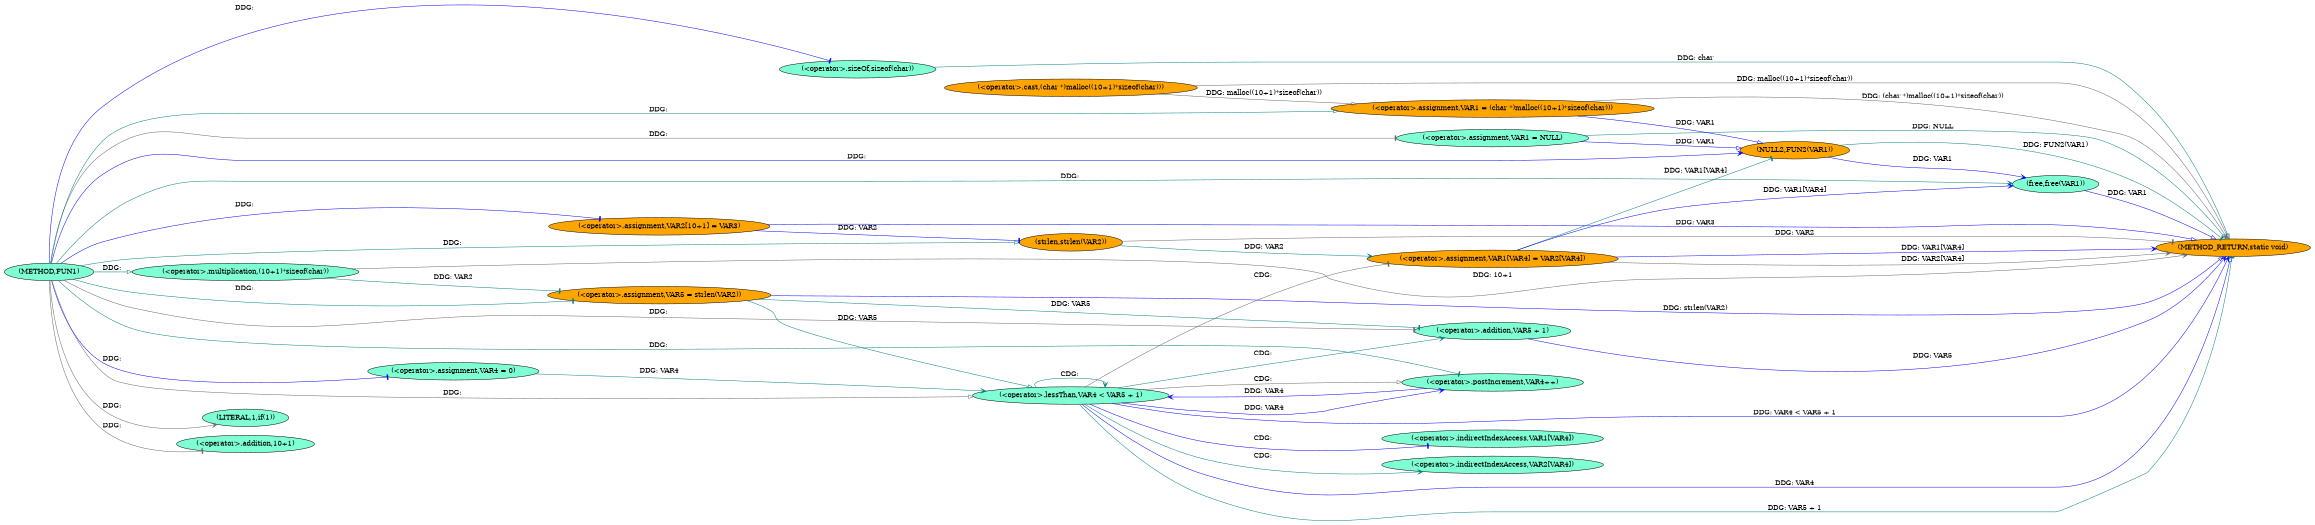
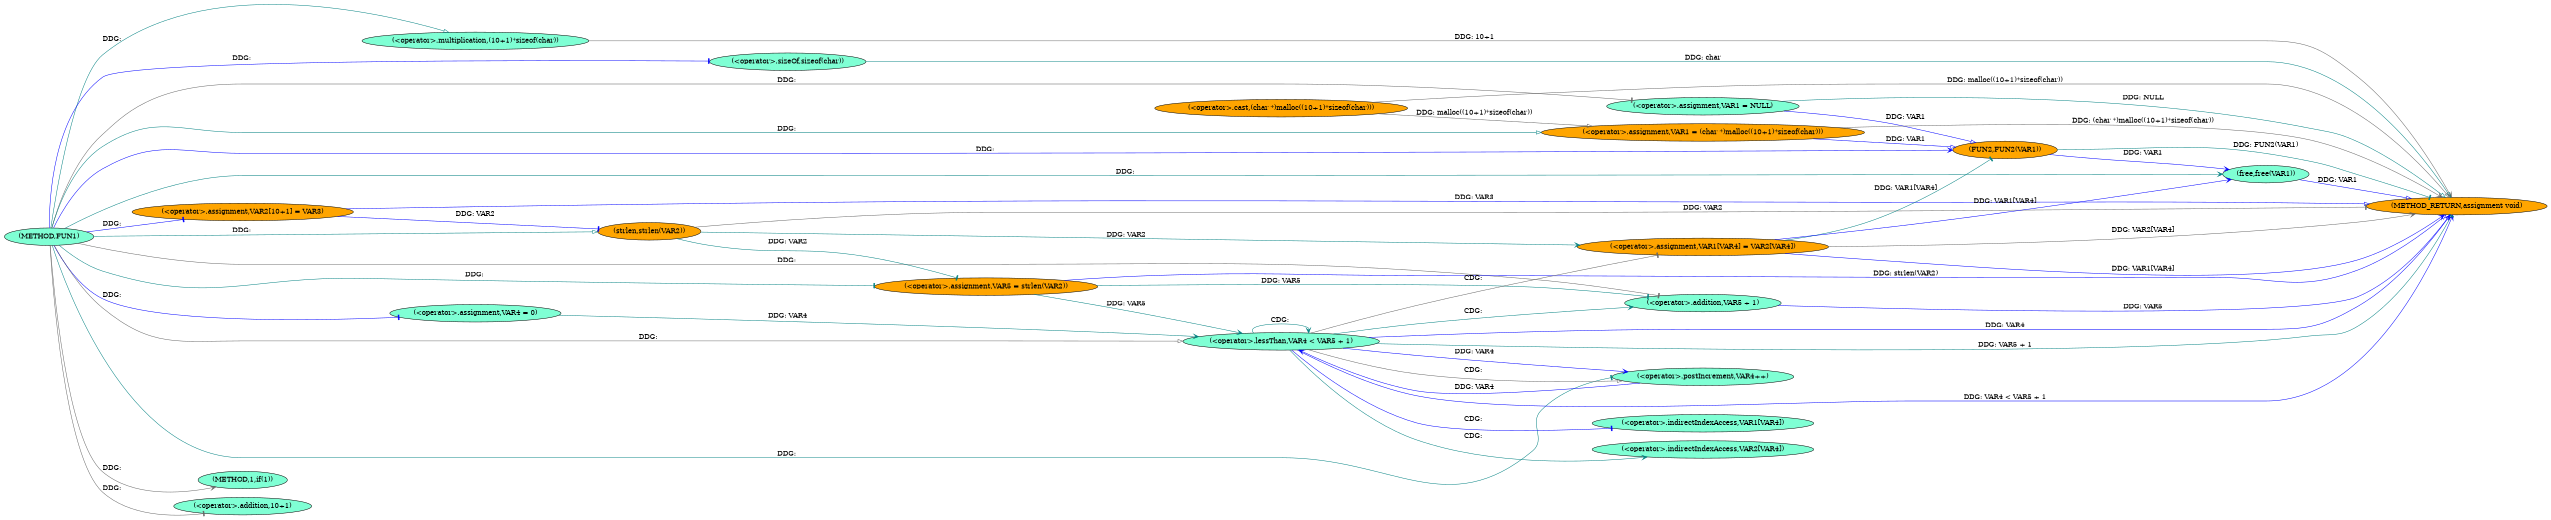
node "(NULL2,FUN2(VAR1))": label "(NULL2,FUN2(VAR1))" -> "(FUN2,FUN2(VAR1))"
node "(METHOD_RETURN,static void)": label "(METHOD_RETURN,static void)" -> "(METHOD_RETURN,assignment void)"
edge "(<operator>.multiplication,(10+1)*sizeof(char))" -> "(<operator>.assignment,VAR5 = strlen(VAR2))": now "(strlen,strlen(VAR2))" -> "(<operator>.assignment,VAR5 = strlen(VAR2))"
edge "(<operator>.assignment,VAR5 = strlen(VAR2))" -> "(<operator>.lessThan,VAR4 < VAR5 + 1)": arrowhead onormal -> vee
node "(LITERAL,1,if(1))": label "(LITERAL,1,if(1))" -> "(METHOD,1,if(1))"
